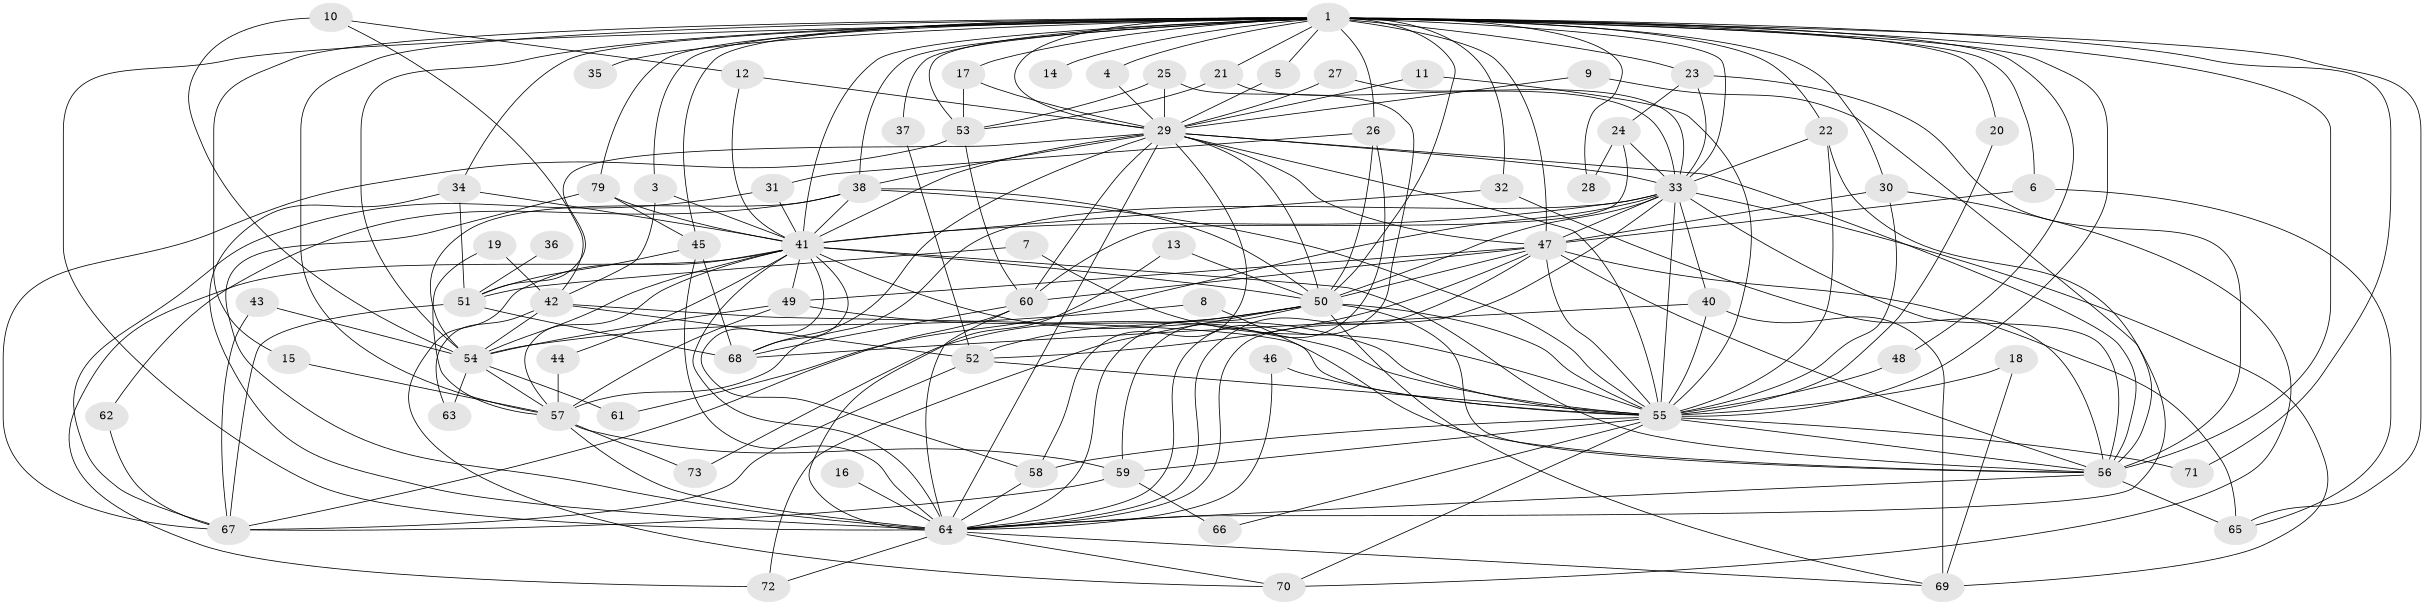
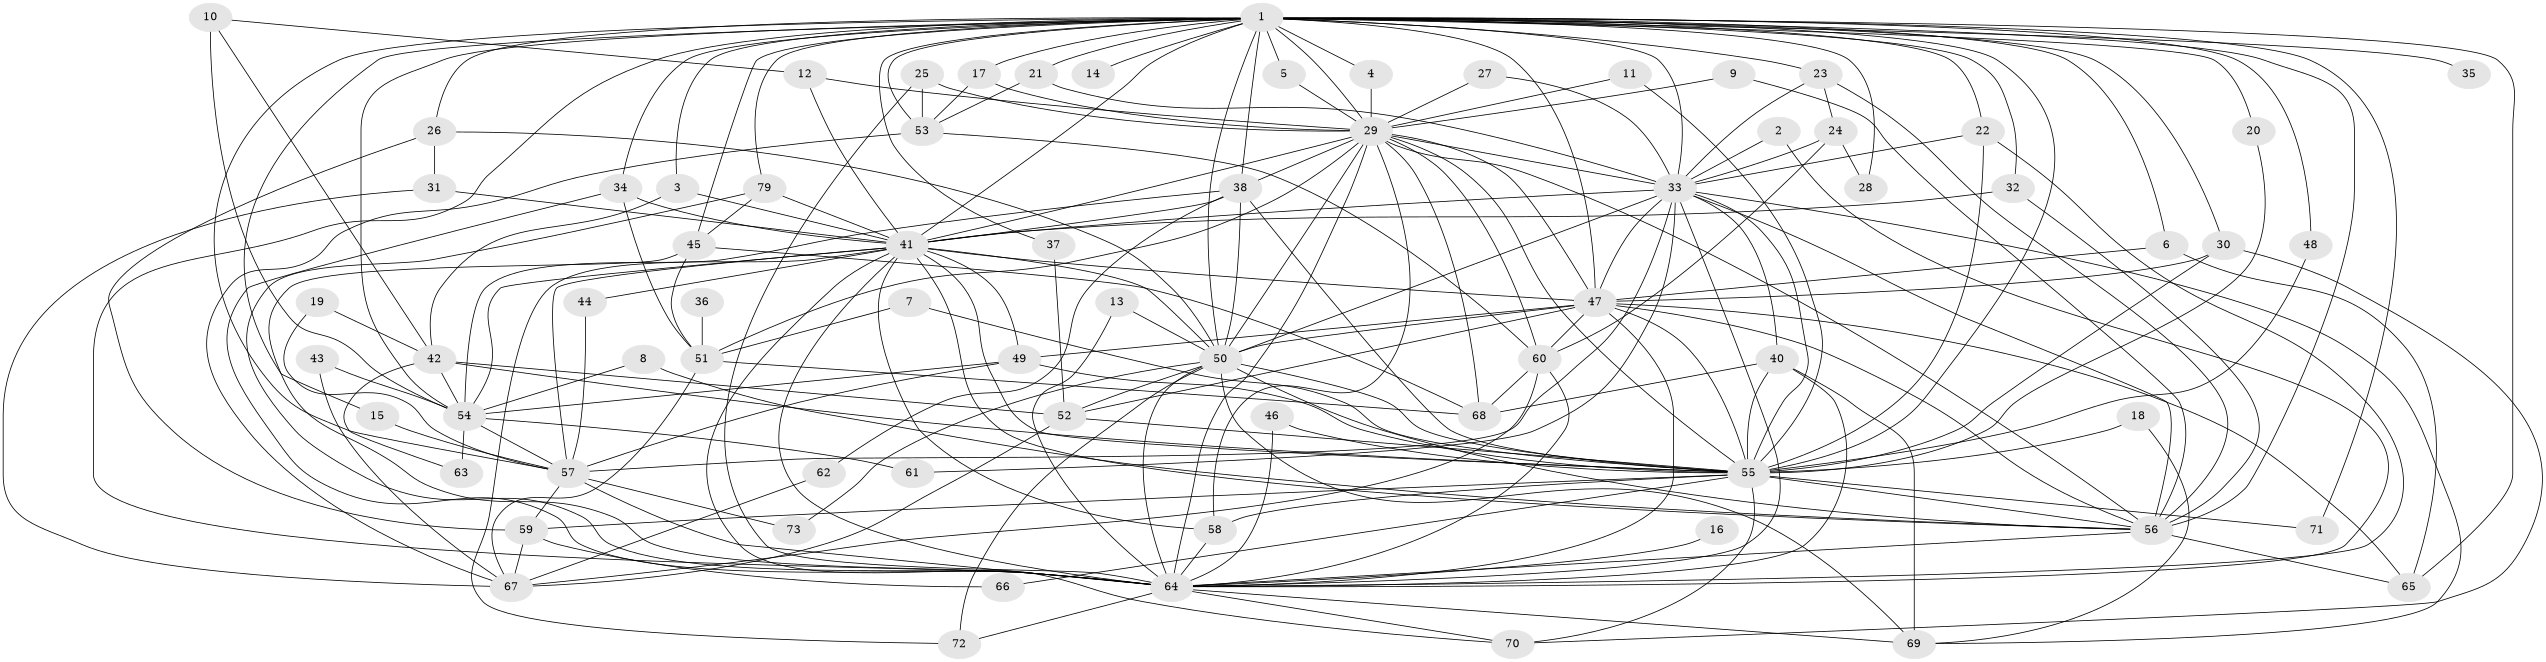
node "2": added
edge "41" -- "68": now "41" -- "47"
edge "40" -- "64": added
